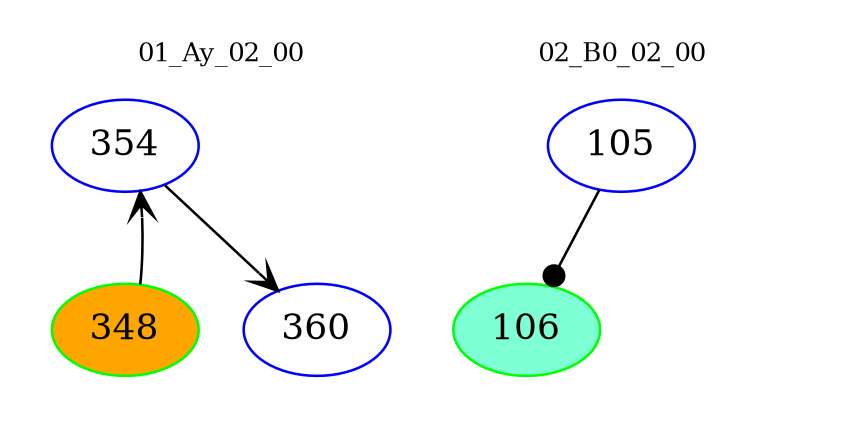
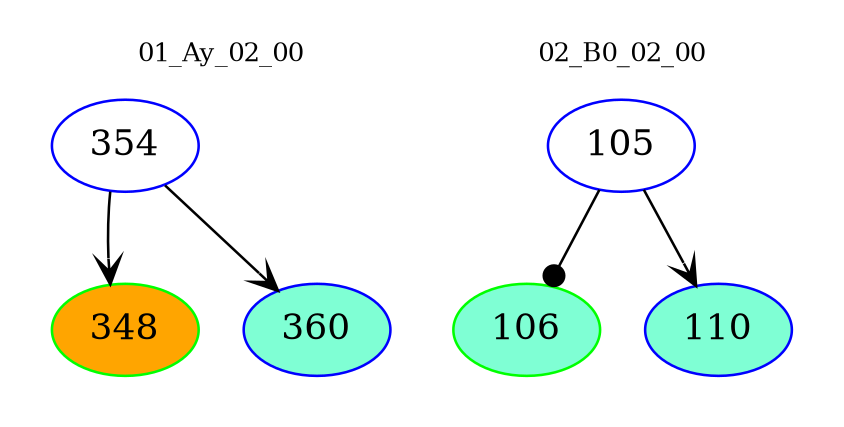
edge "348" -> "354": reversed
node "360": fillcolor white -> aquamarine
node "110": added
